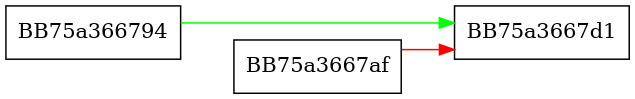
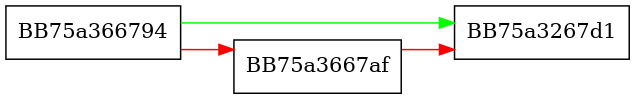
node "BB75a3667d1": label "BB75a3667d1" -> "BB75a3267d1"
edge "BB75a366794" -> "BB75a3667af": added
